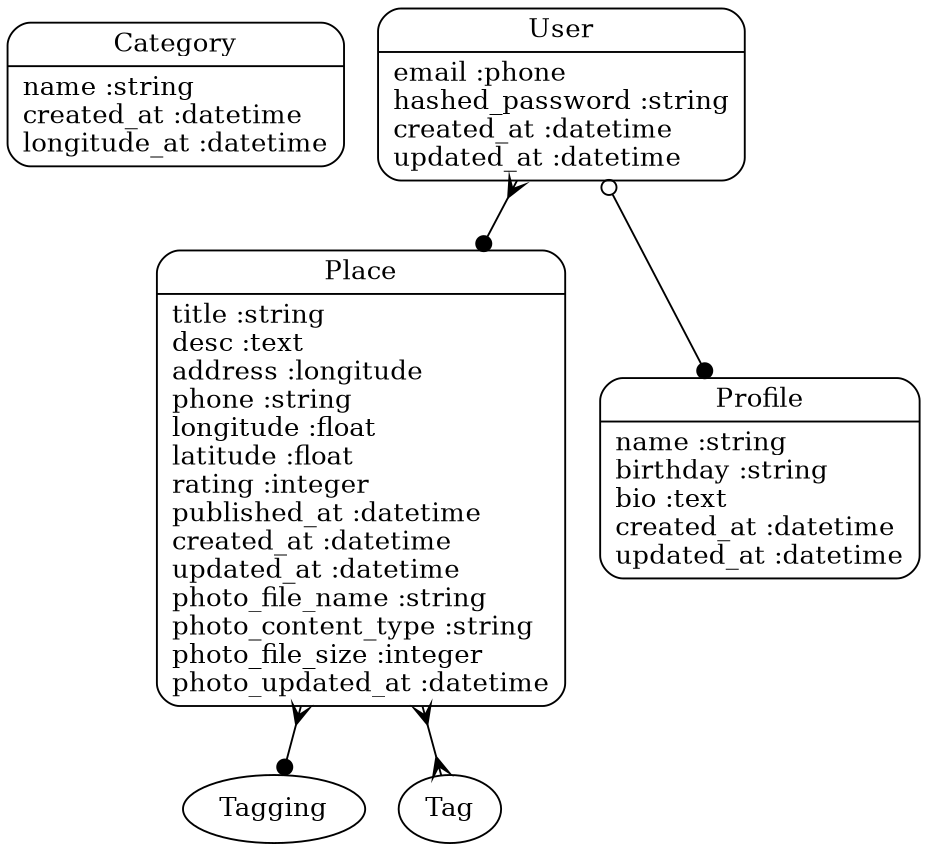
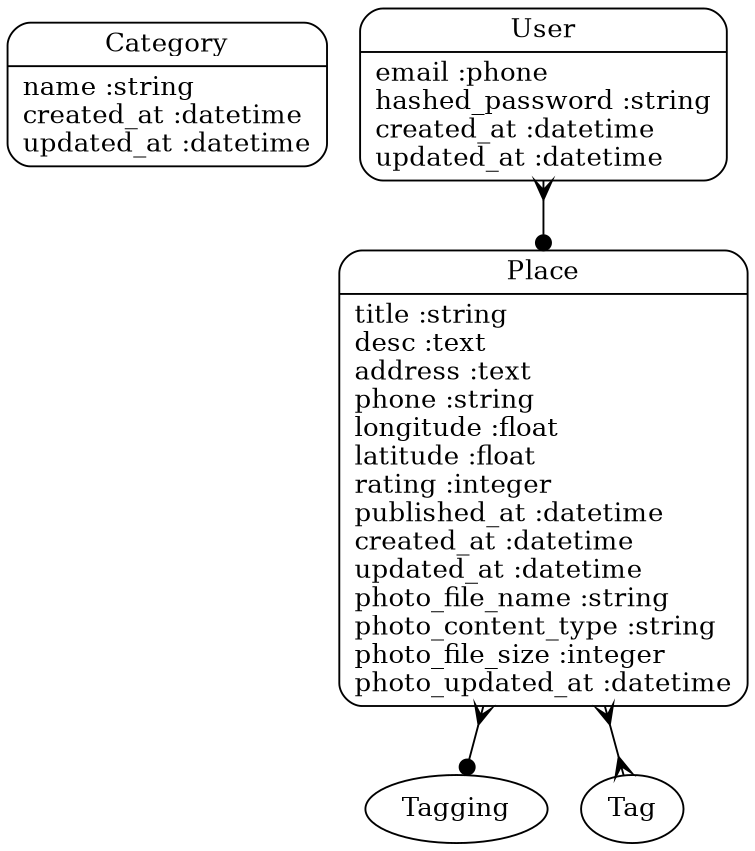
node "Category": text "longitude_at :datetime" -> "updated_at :datetime"
node "Place": text "address :longitude" -> "address :text"
node "Profile": removed
